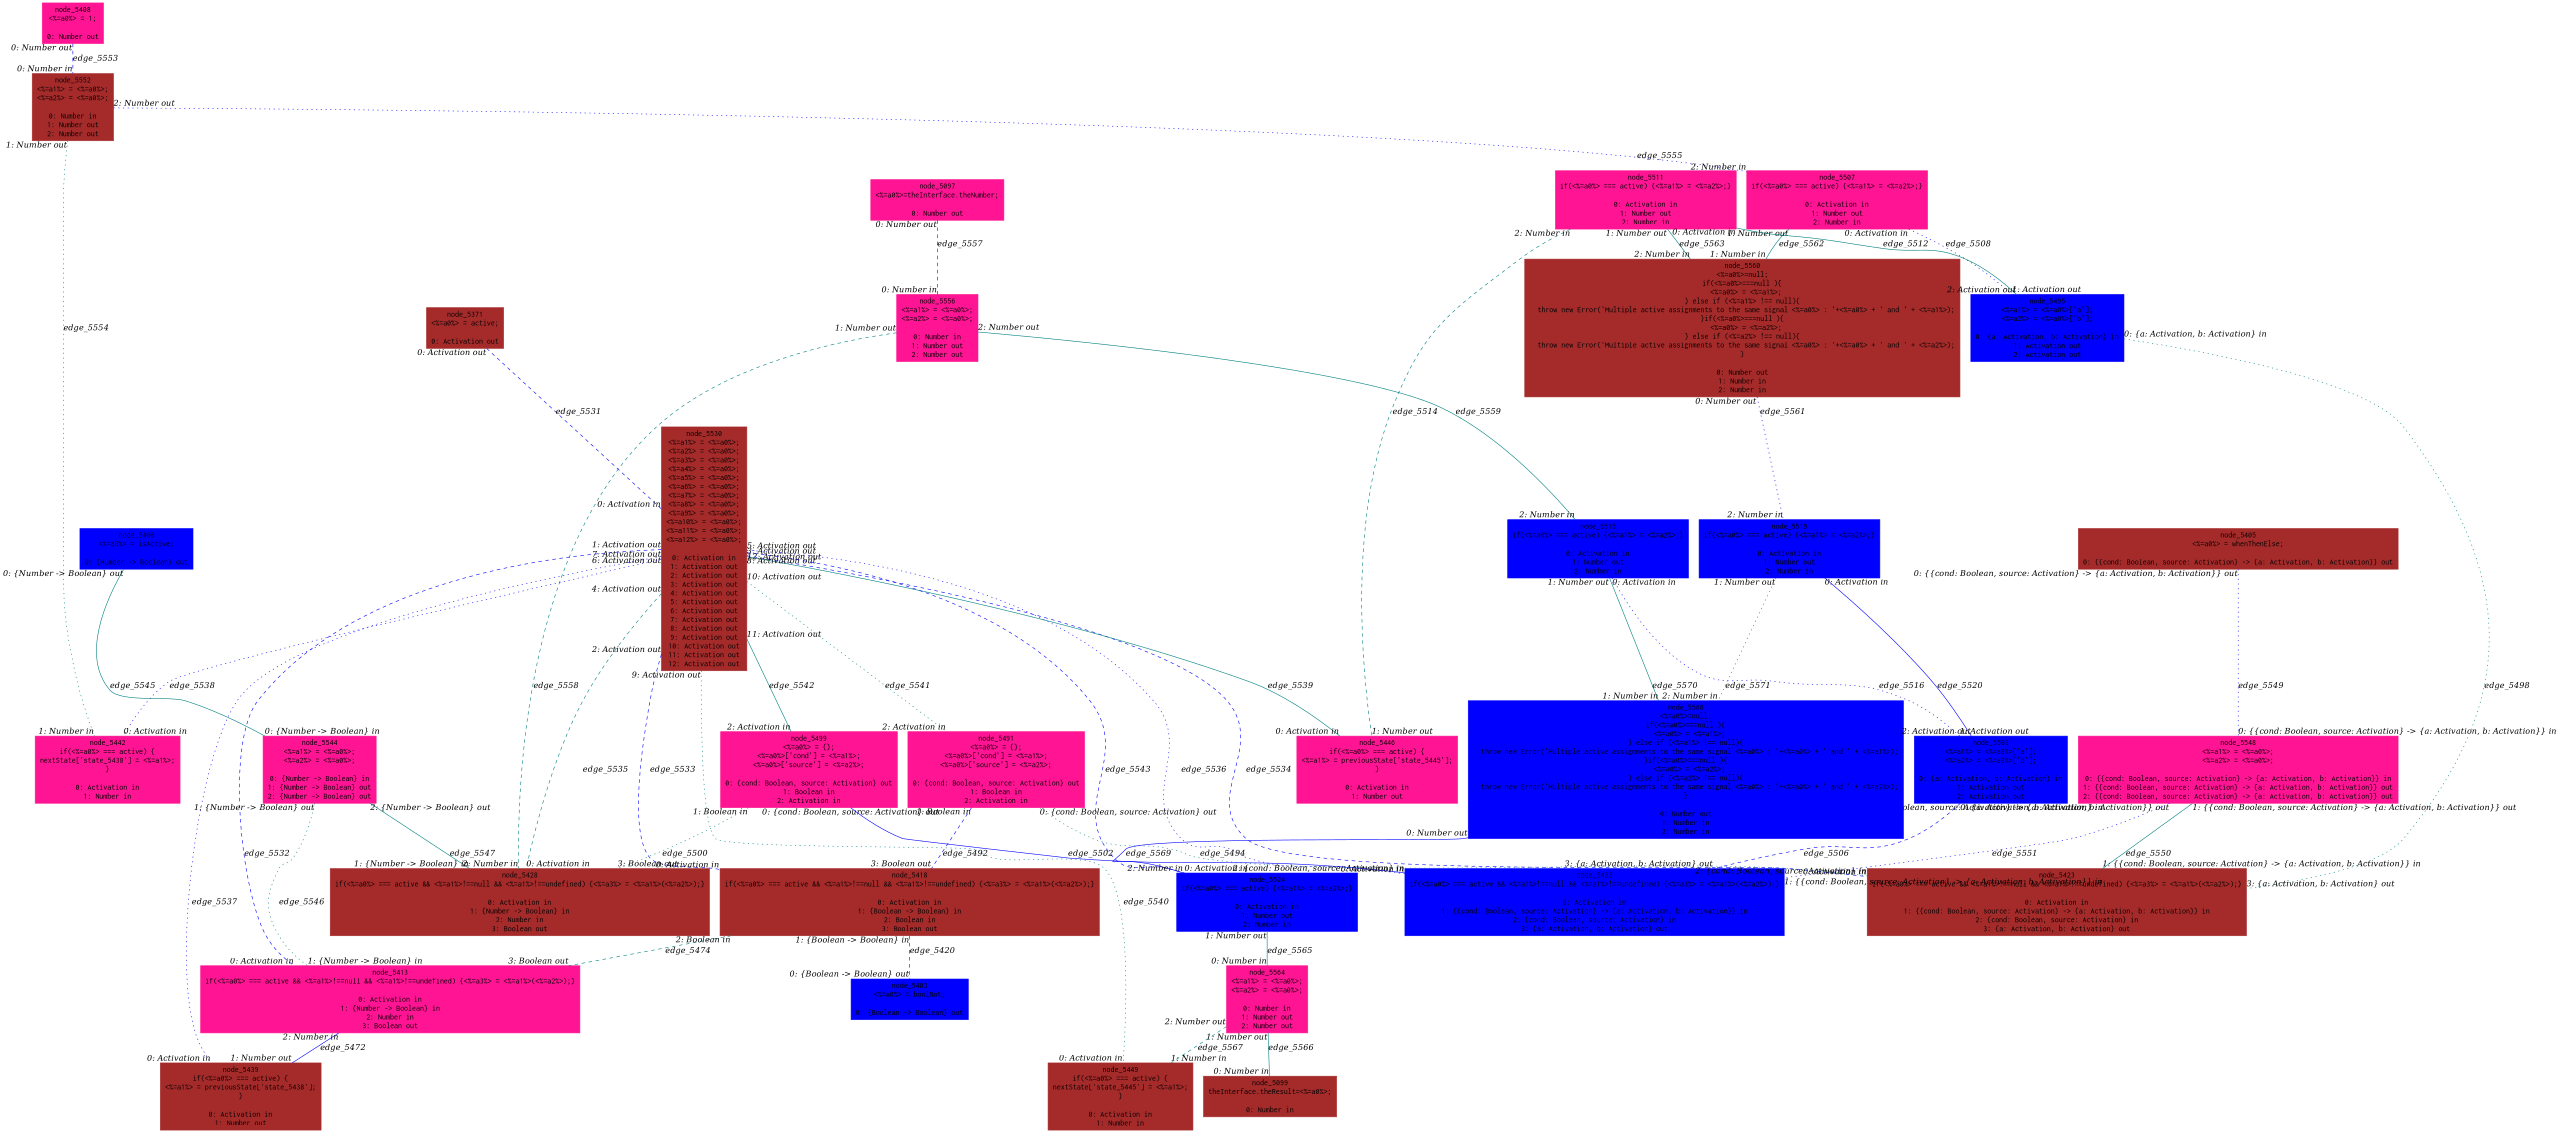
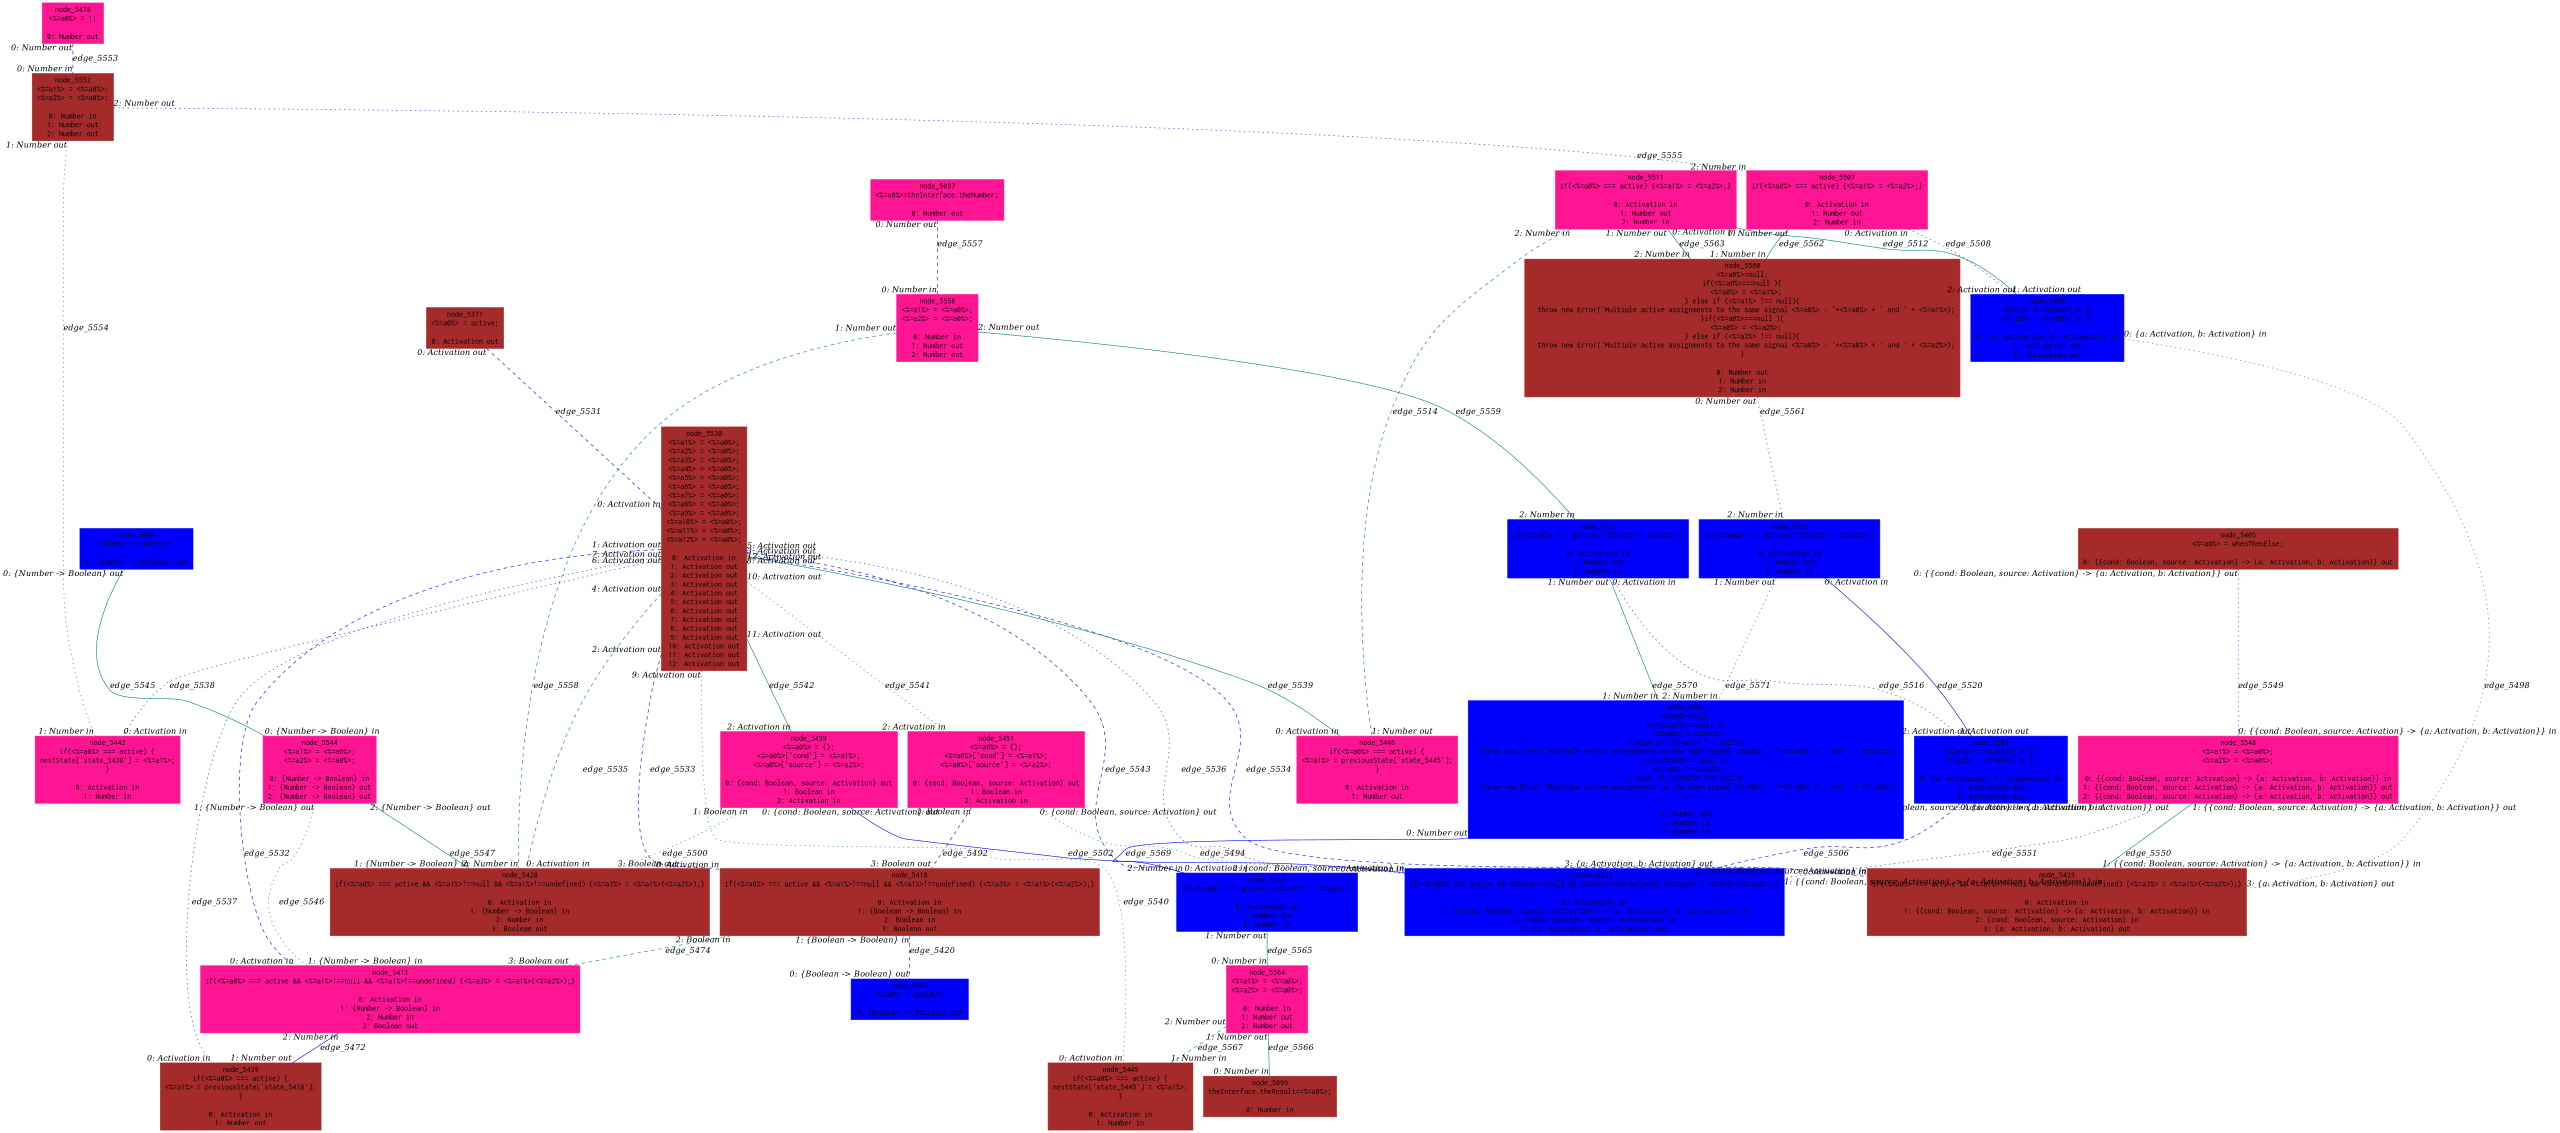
node "node_5408 <%=a0%> = 1; 0: Number out": label "node_5408 <%=a0%> = 1; 0: Number out" -> "node_5478 <%=a0%> = 1; 0: Number out"
